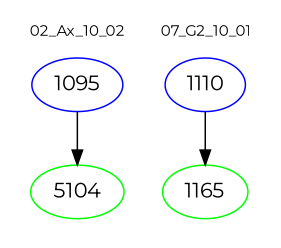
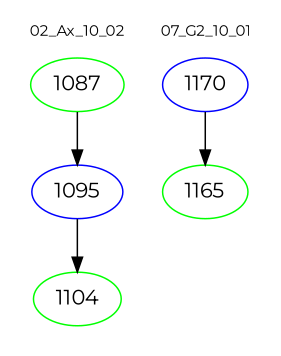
node "1087": added
node "1110": label "1110" -> "1170"
node "5104": label "5104" -> "1104"
